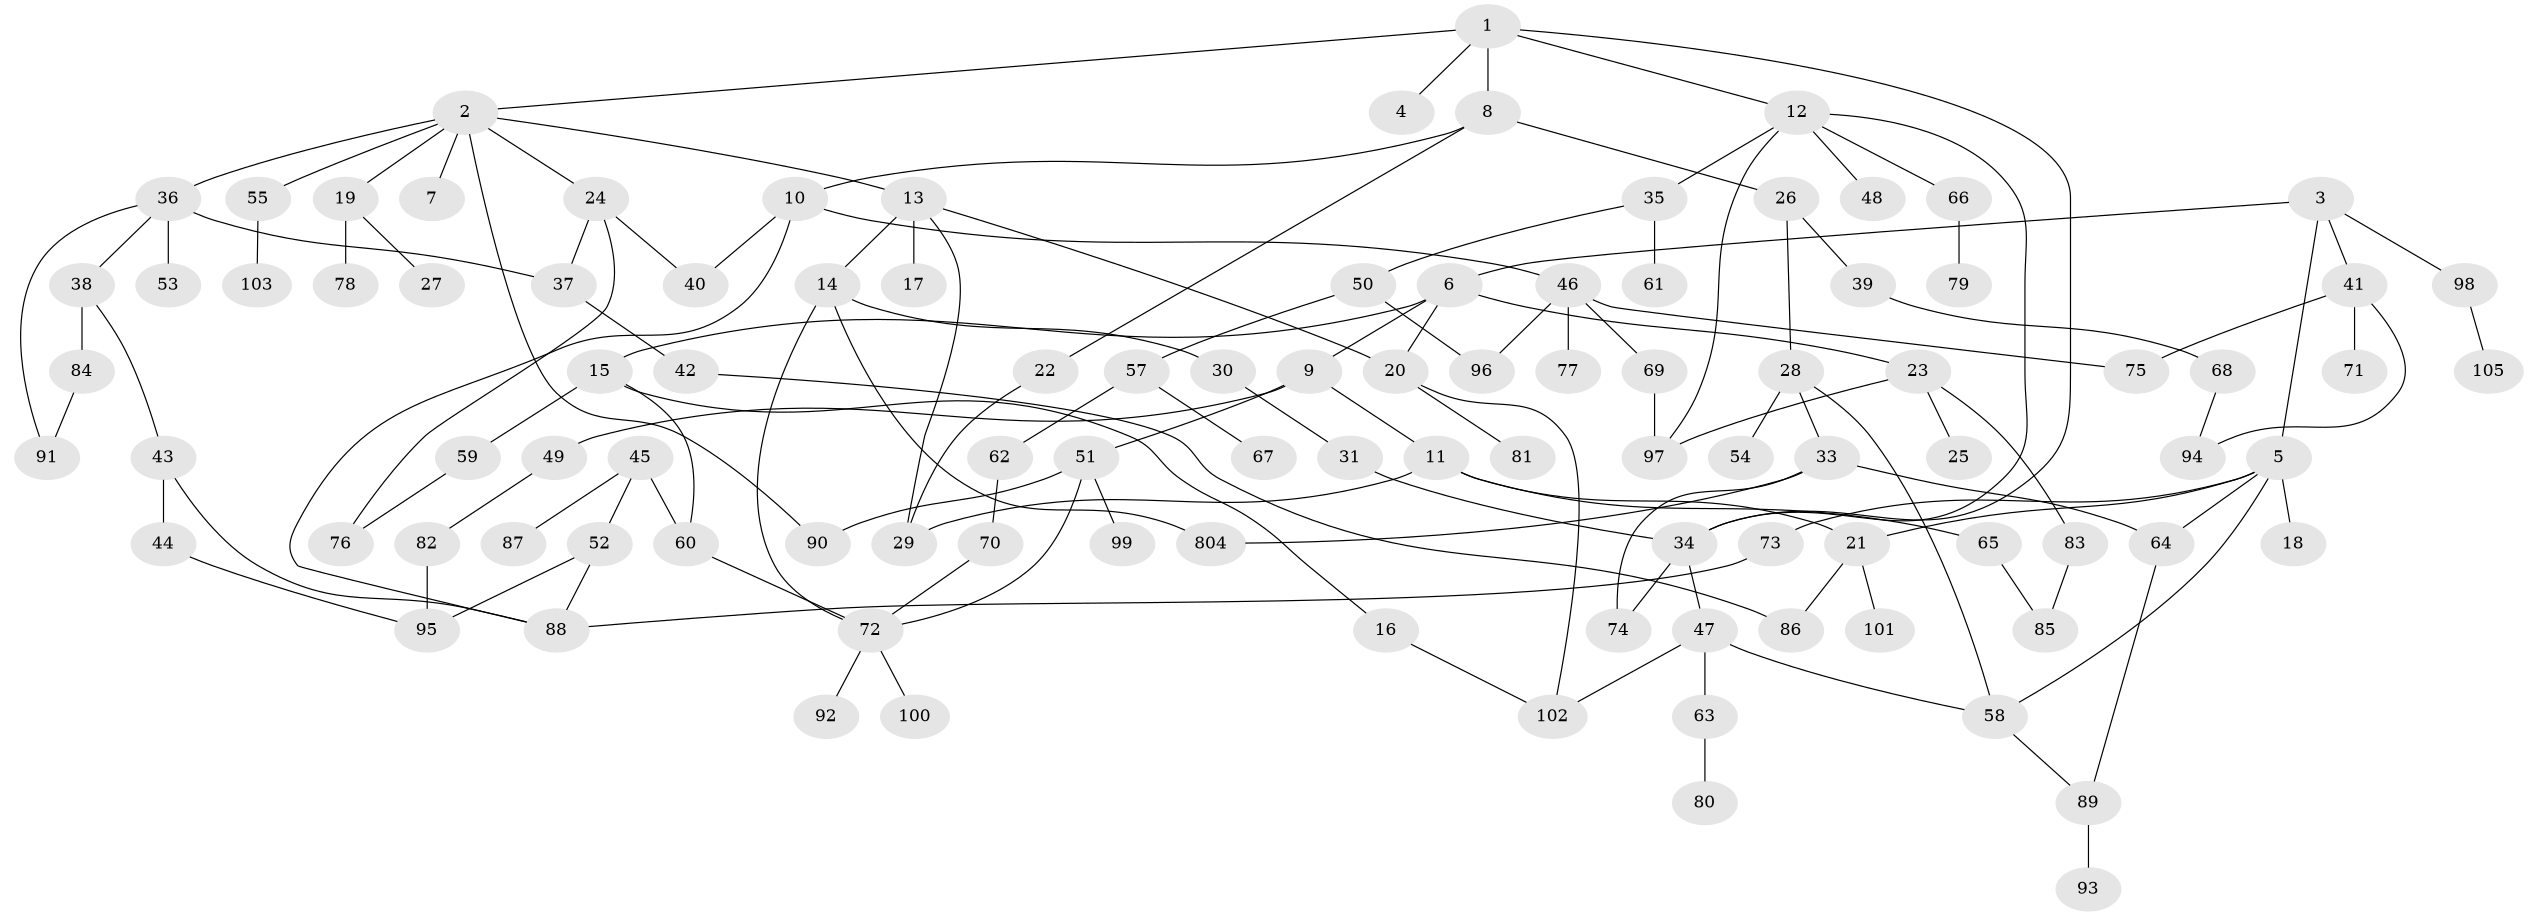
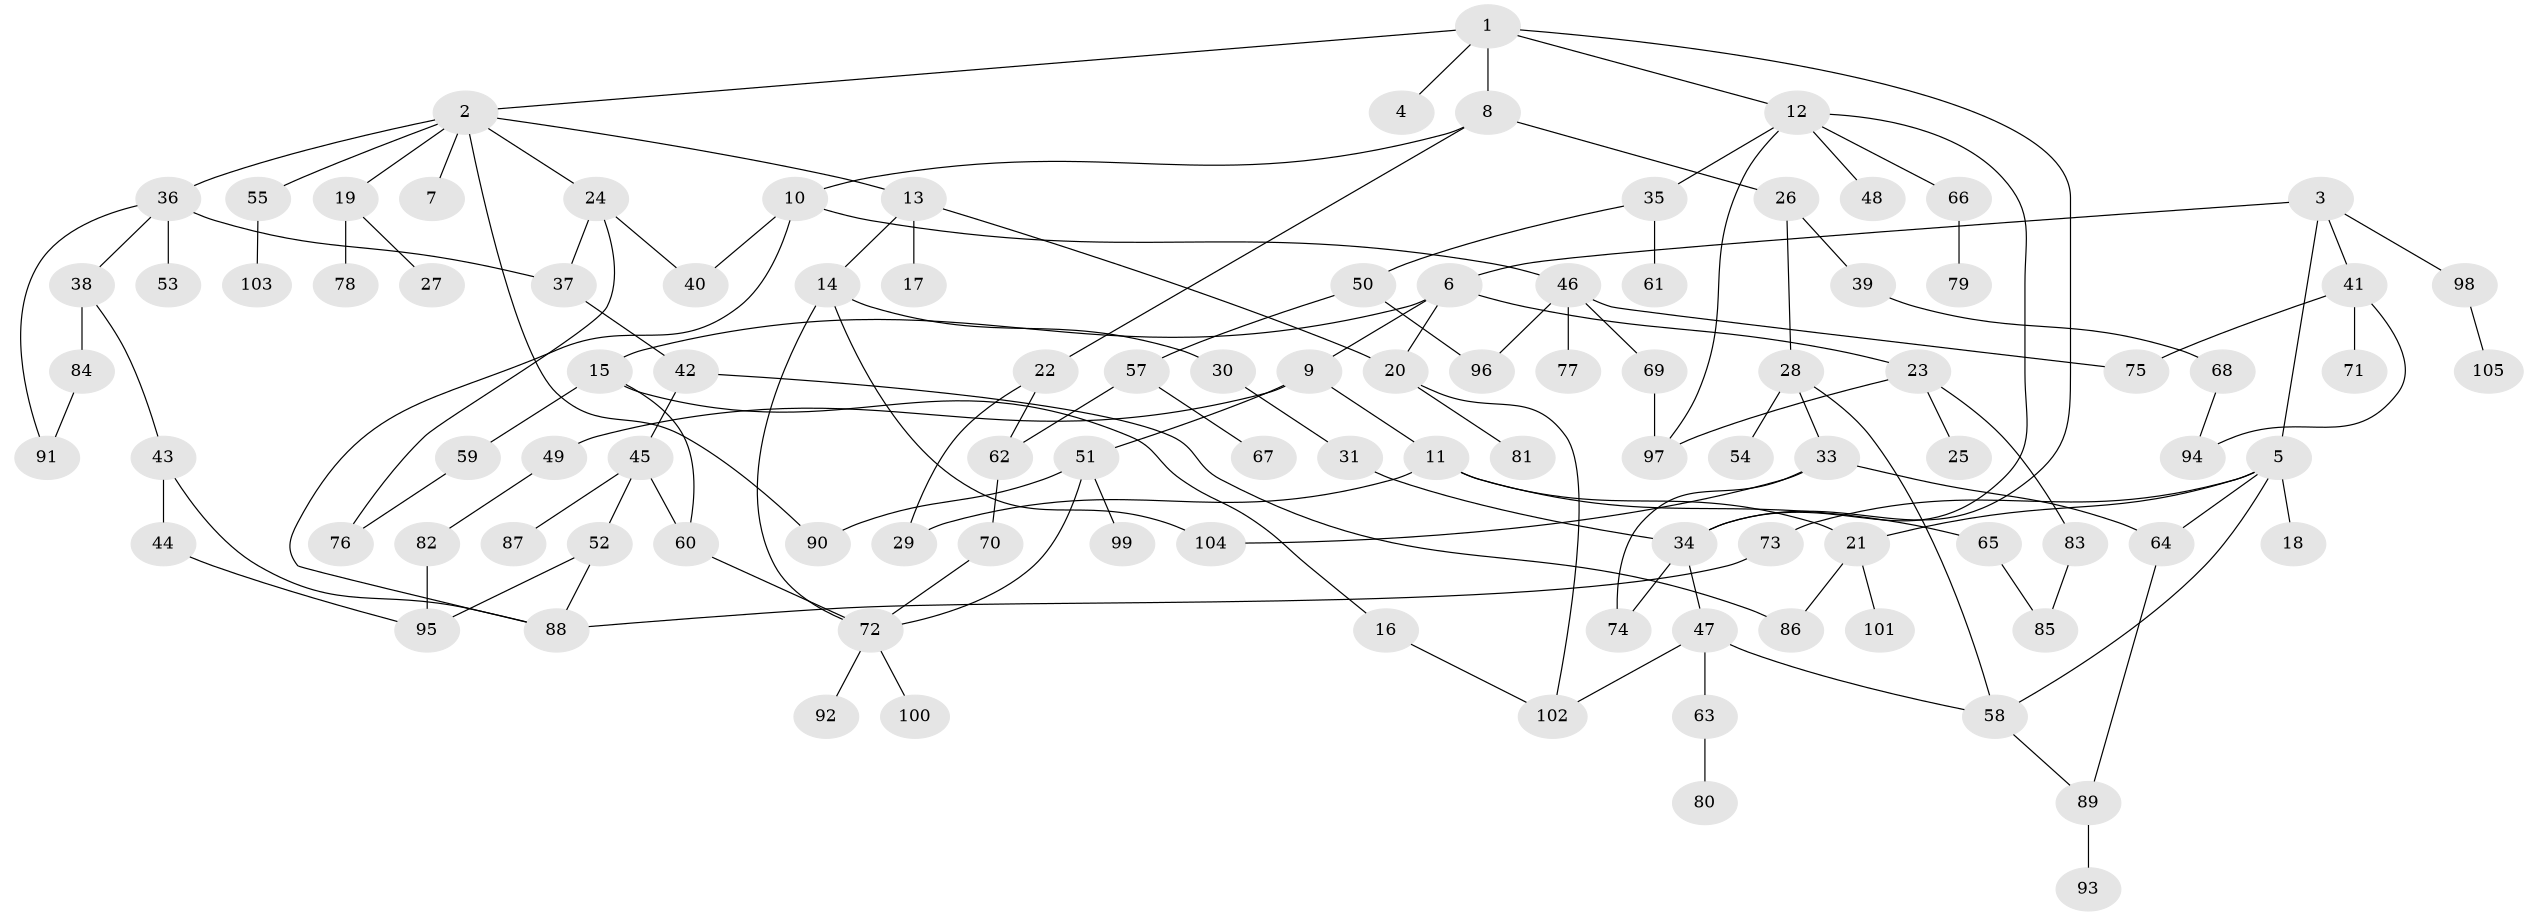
edge "13" -- "29": removed
edge "42" -- "45": added
edge "22" -- "62": added
node "804": label "804" -> "104"
